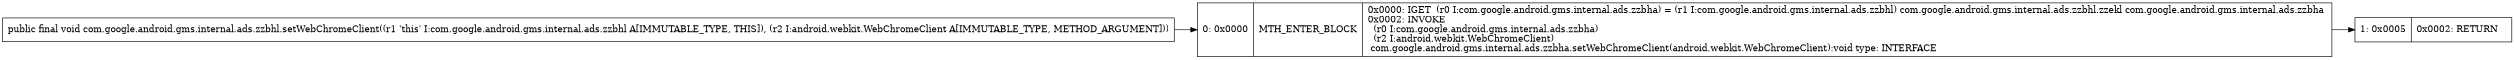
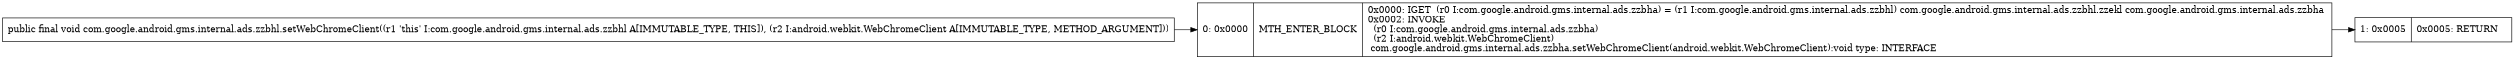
node "1: 0x0005": text "0x0002: RETURN" -> "0x0005: RETURN"
